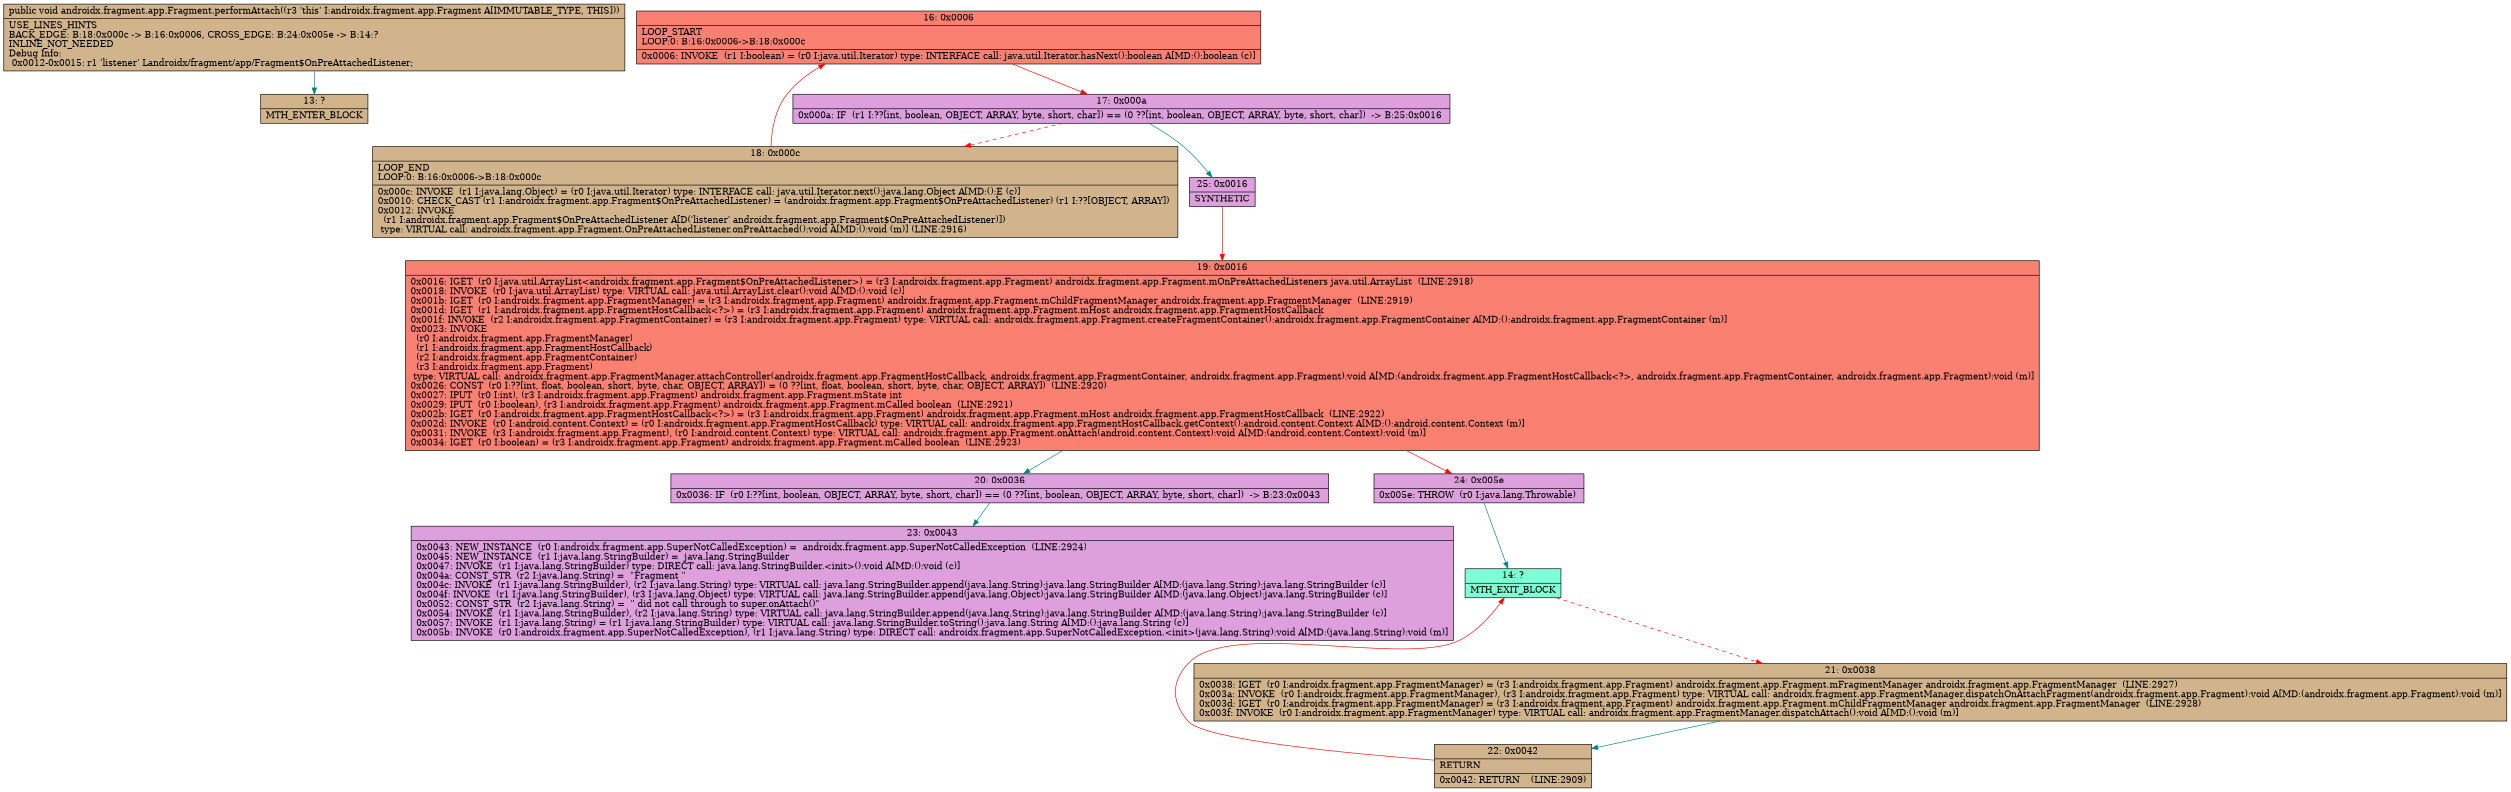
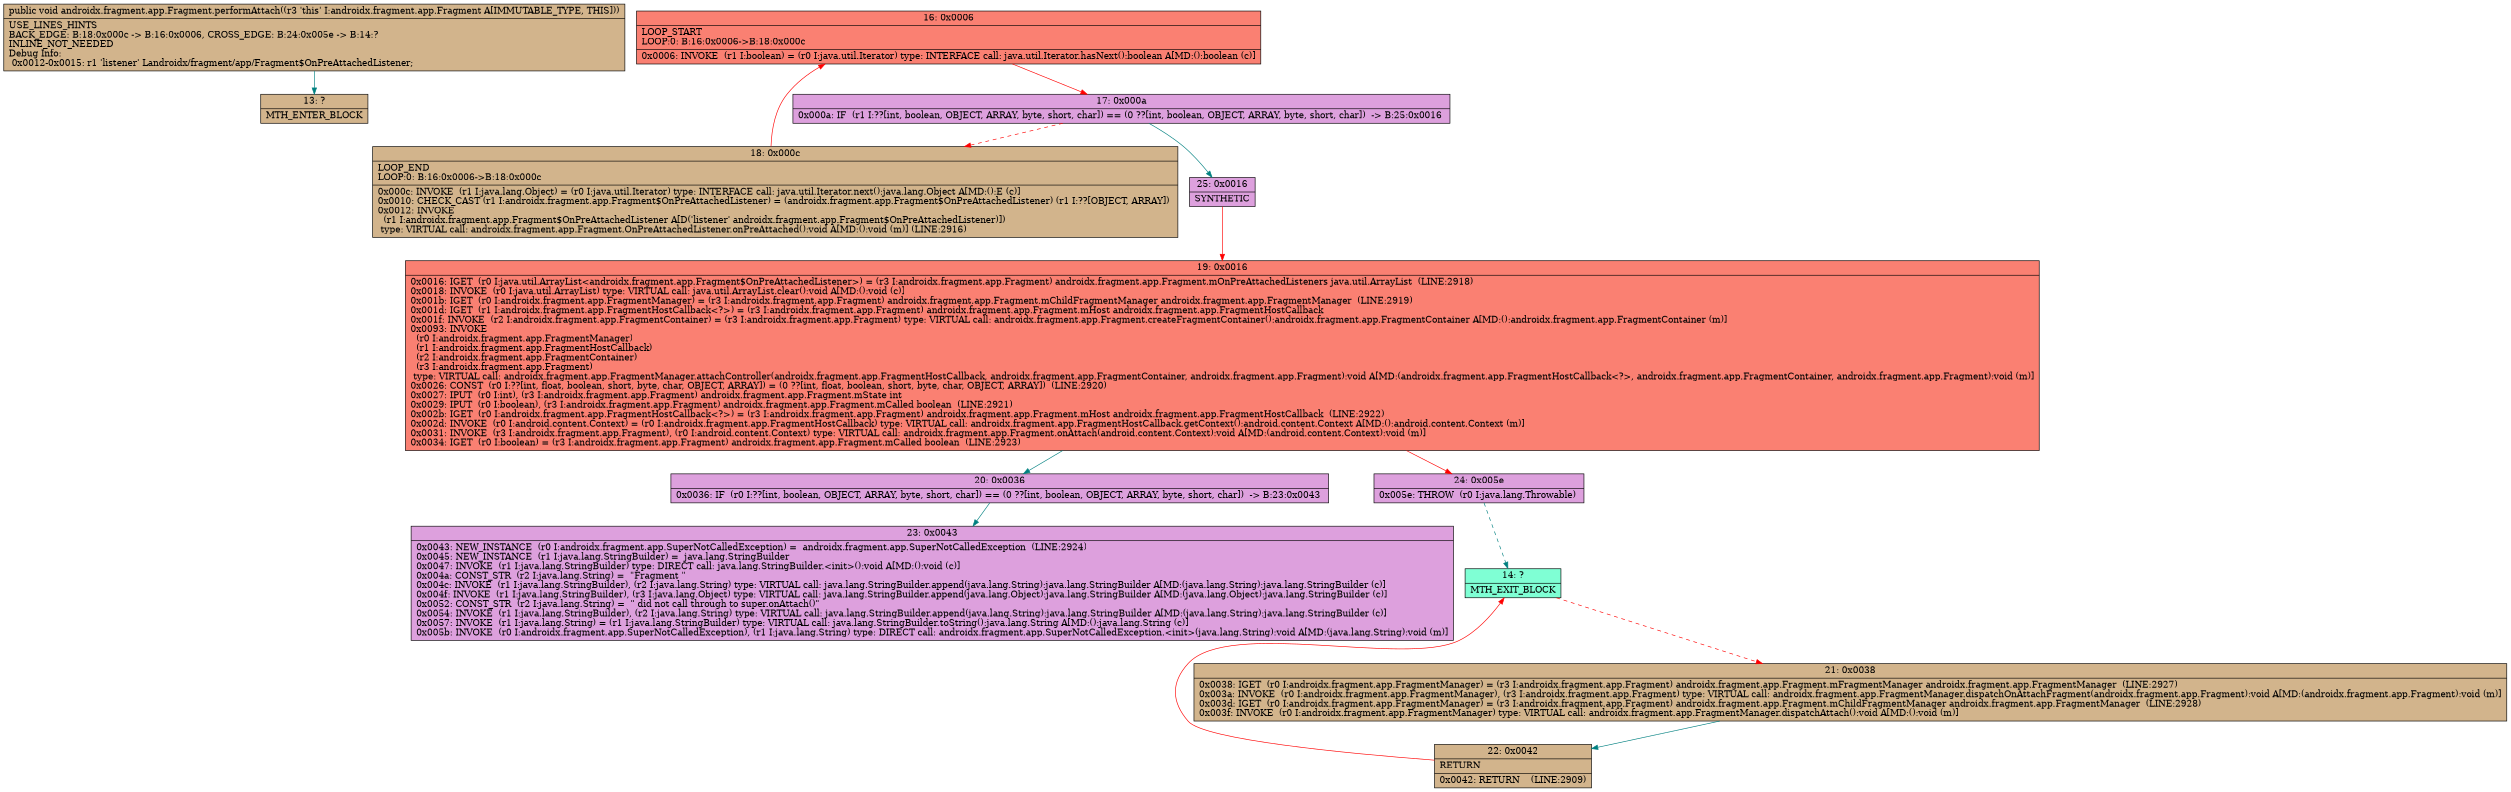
node "19: 0x0016": text "0x0023: INVOKE" -> "0x0093: INVOKE"
edge "24: 0x005e" -> "14: ?": style solid -> dashed
